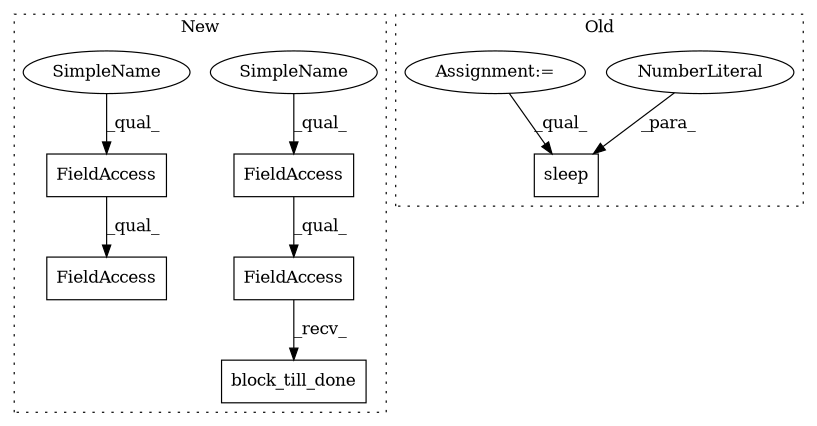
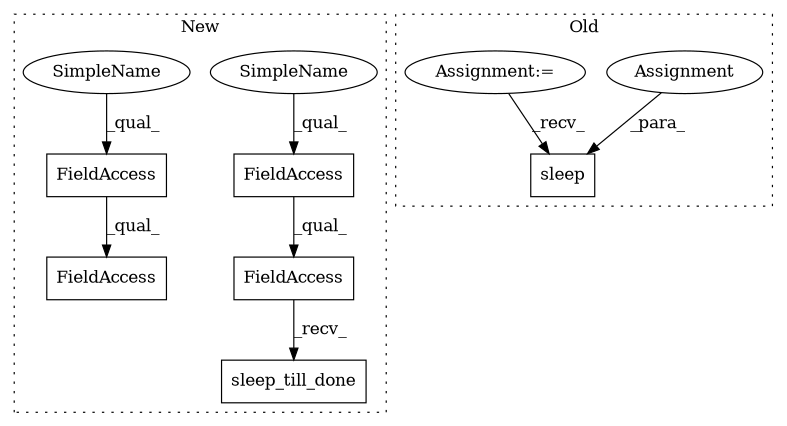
node "NumberLiteral": label "NumberLiteral" -> "Assignment"
edge "Assignment:=" -> "sleep": label "_qual_" -> "_recv_"
node "block_till_done": label "block_till_done" -> "sleep_till_done"
